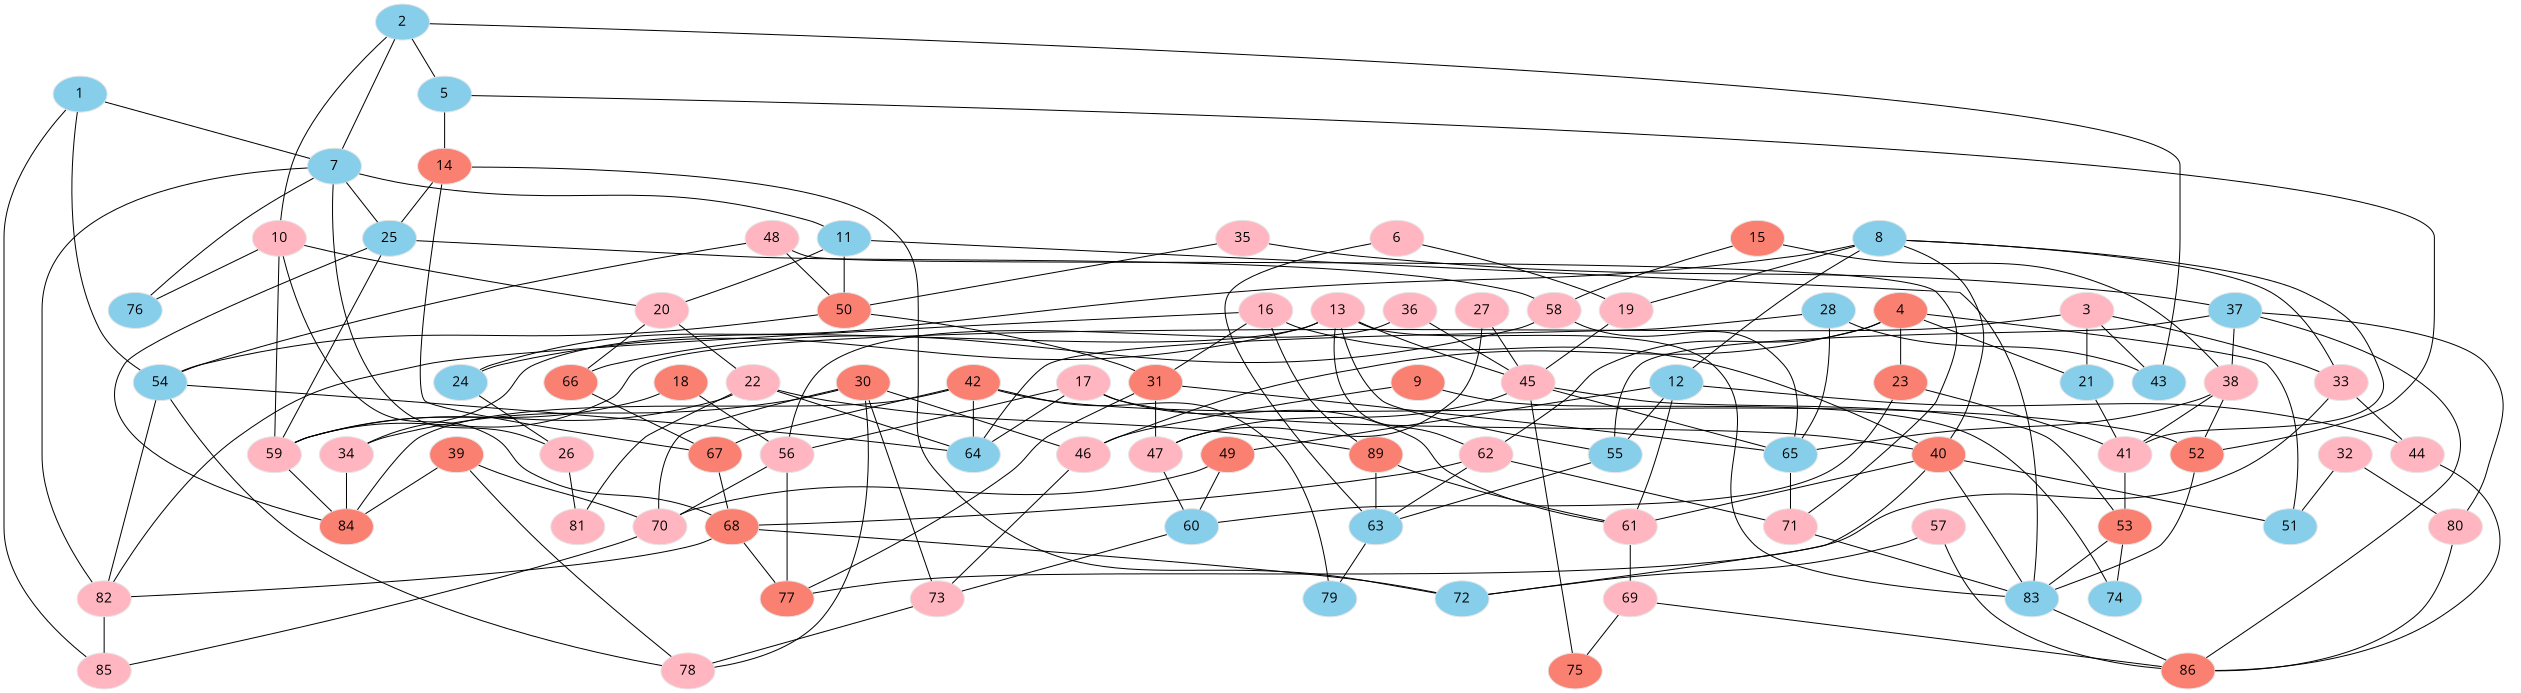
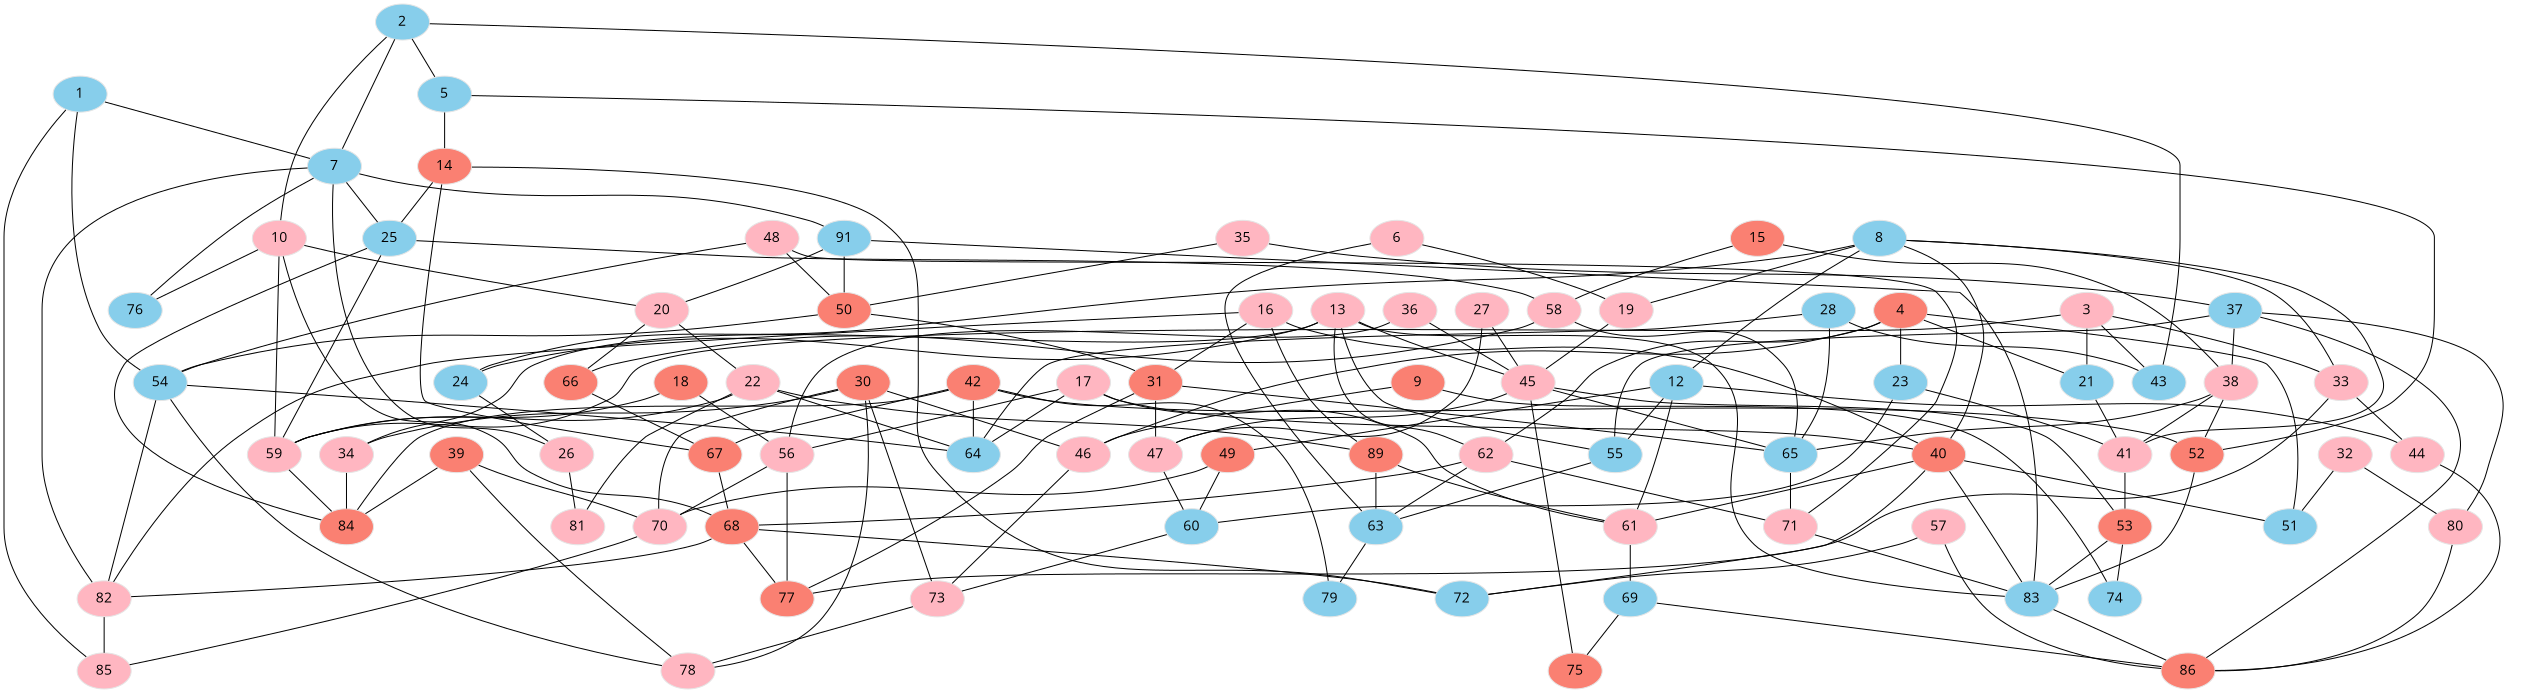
node "11": label "11" -> "91"
node "23": fillcolor salmon -> skyblue
node "69": fillcolor lightpink -> skyblue
